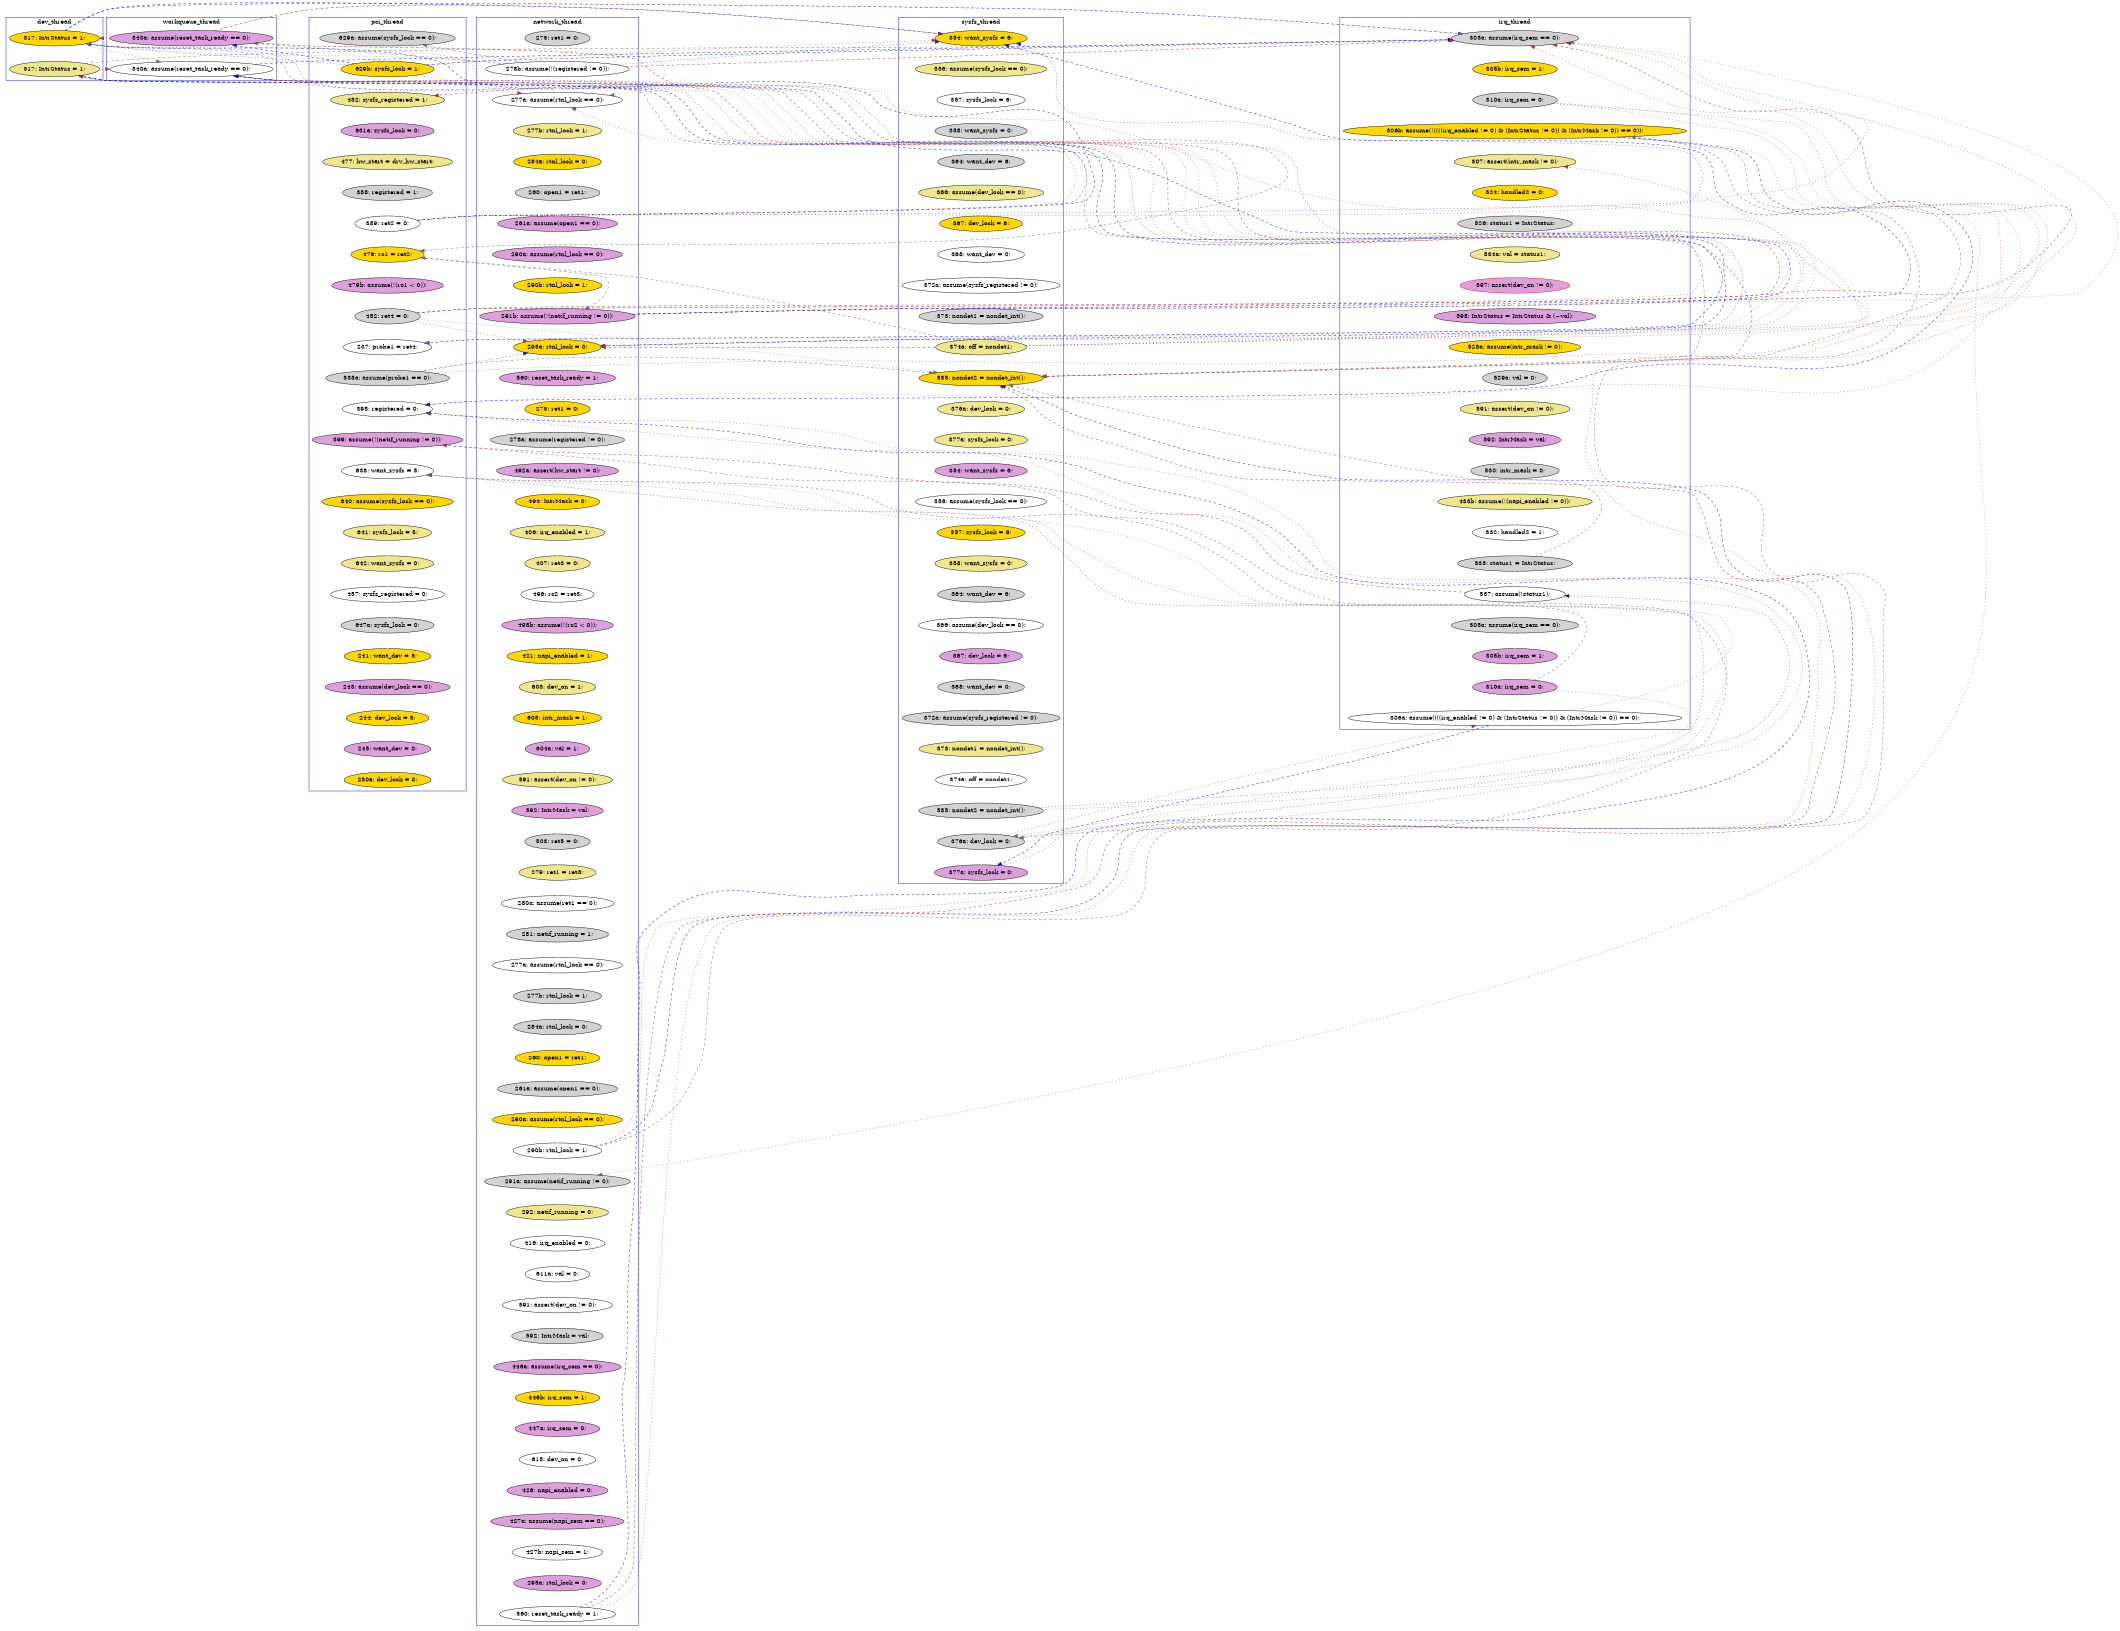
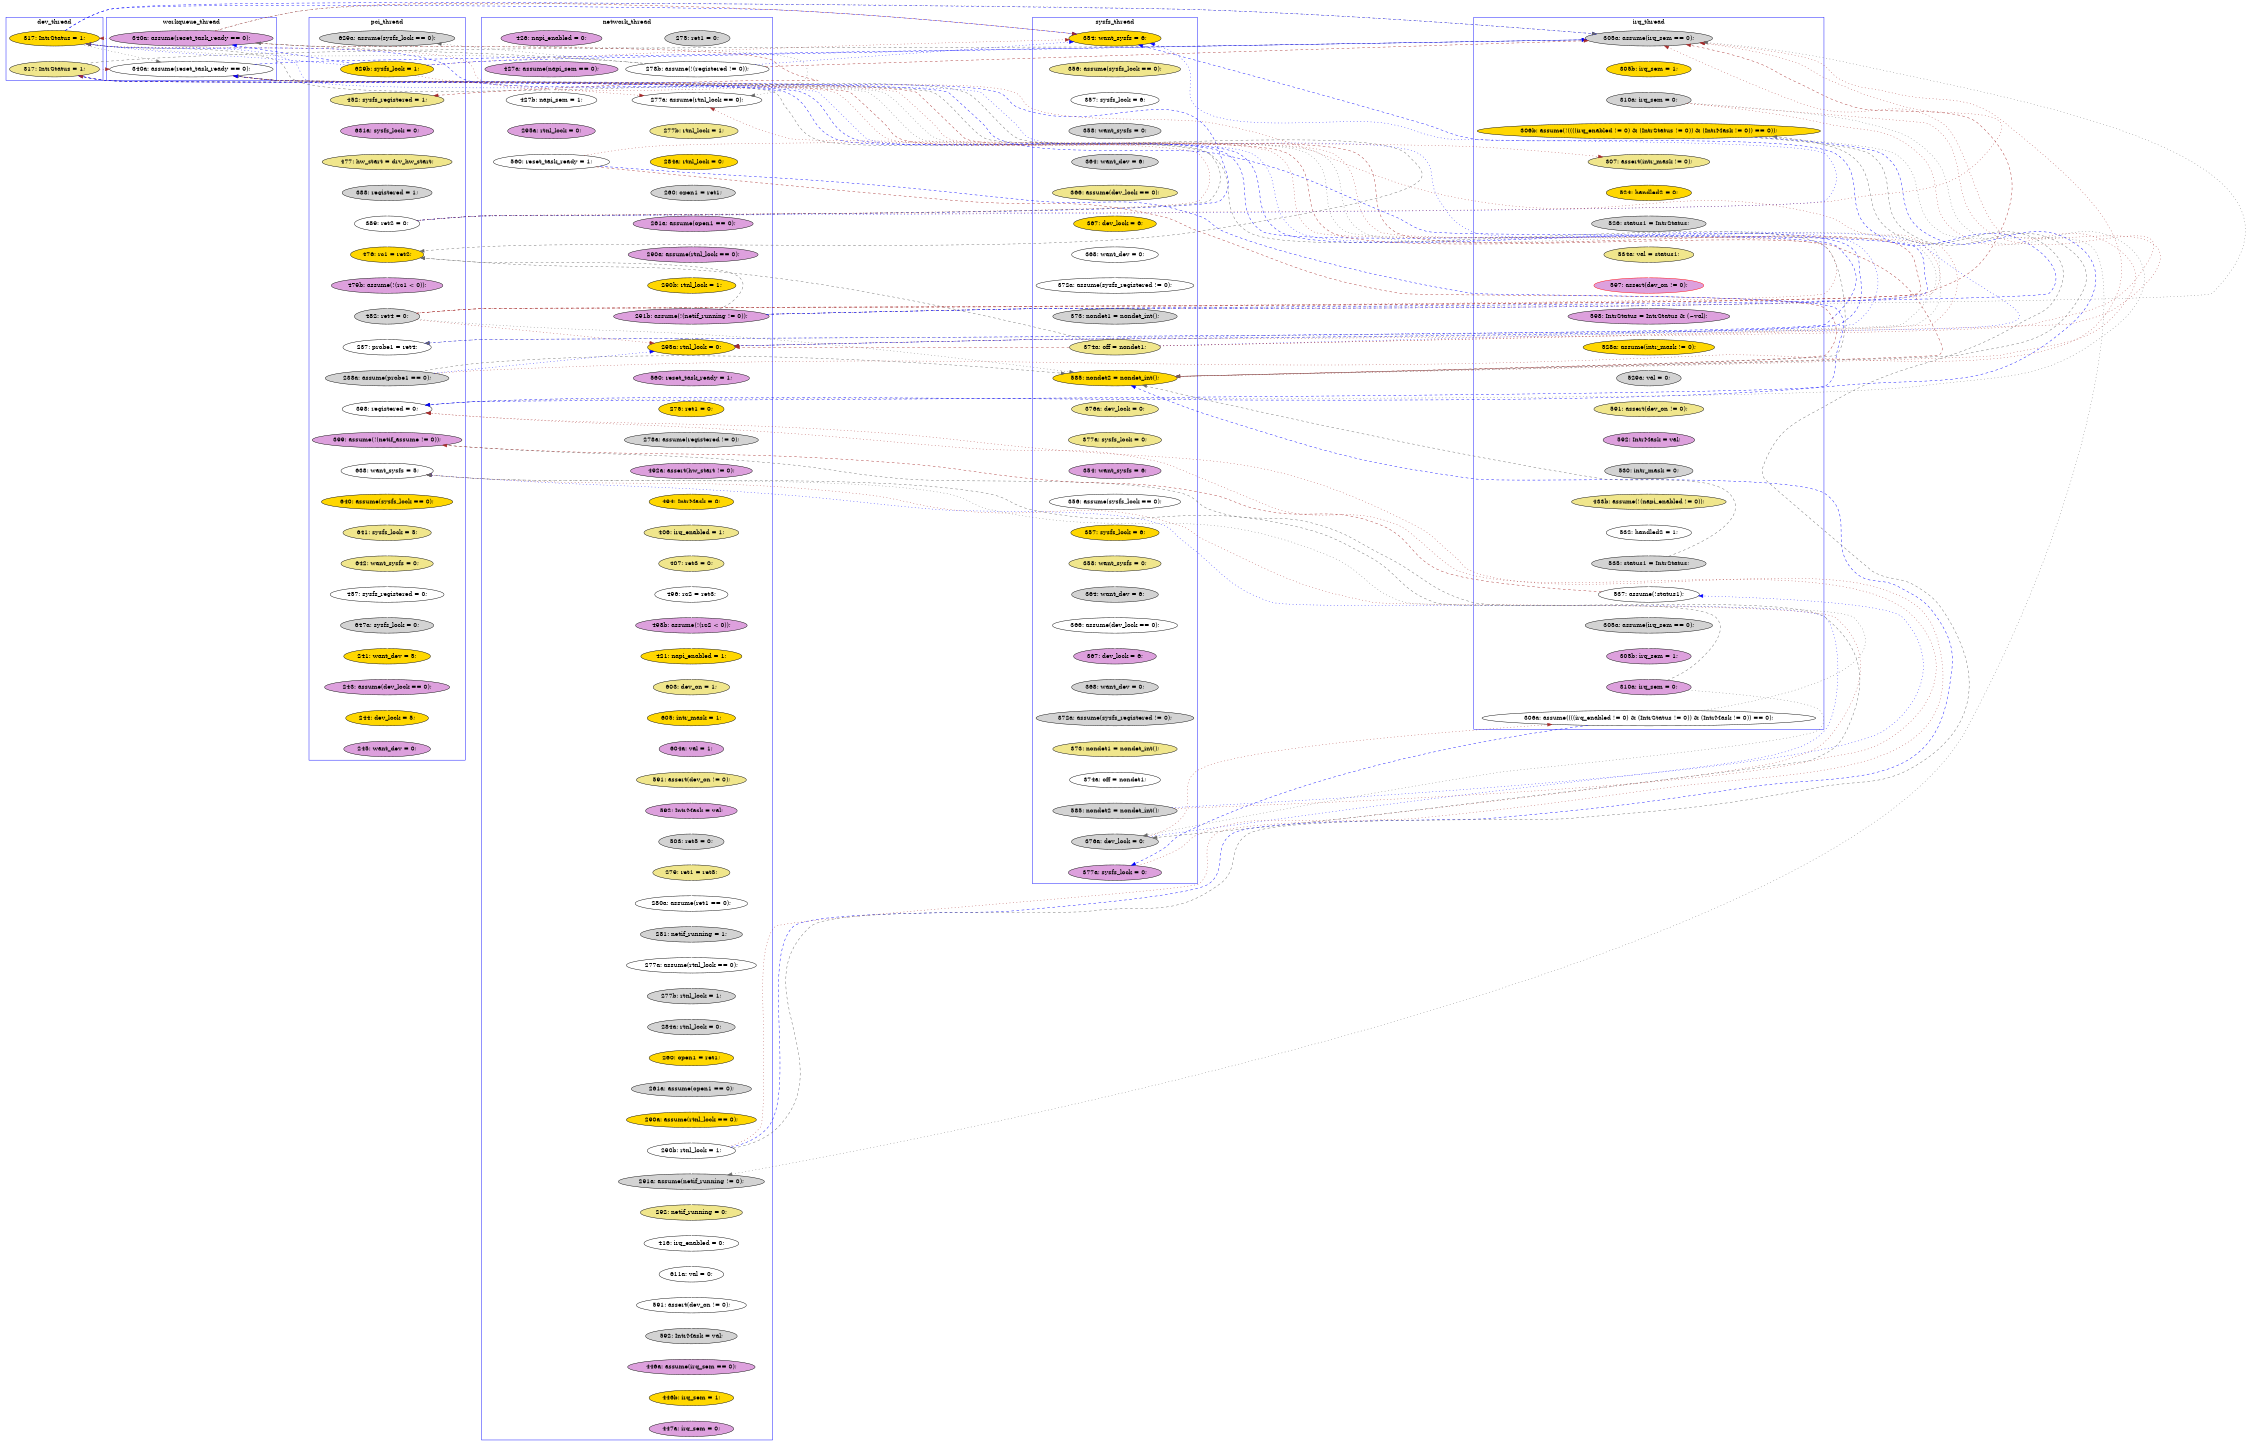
edge "278b: assume(!(registered != 0));" -> "629a: assume(sysfs_lock == 0);": style dashed -> dotted
edge "476: rc1 = ret2;" -> "291b: assume(!(netif_running != 0));": reversed
node "538a: assume(probe1 == 0);": label "538a: assume(probe1 == 0);" -> "238a: assume(probe1 == 0);"
node "399: assume(!(netif_running != 0));": label "399: assume(!(netif_running != 0));" -> "399: assume(!(netif_assume != 0));"
node "250a: dev_lock = 0;": removed
node "615: dev_on = 0;": removed
